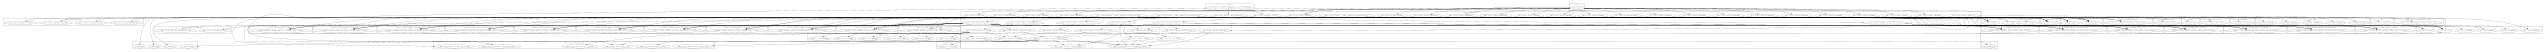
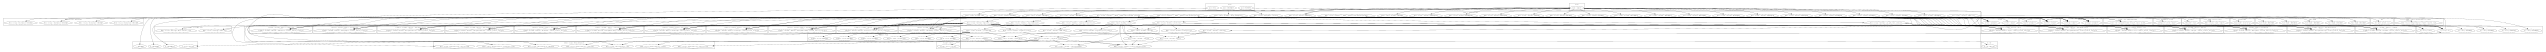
edge "DBIx::Class::Schema::resultset" -> "DBIx::Class::Schema::source_registrations": now "DBIx::Class::Schema::resultset" -> "DBIx::Class::Schema::source"
node "DBIx::Class::ResultSource::DESTROY": added
